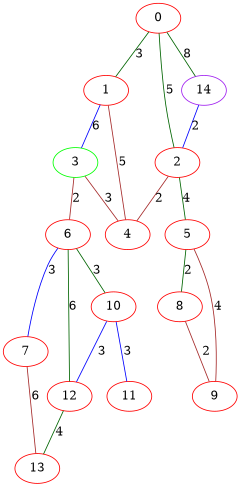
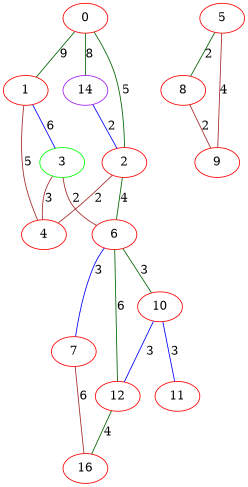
edge "0" -- "1": label "3" -> "9"
edge "2" -- "5": now "2" -- "6"
node "13": label "13" -> "16"
